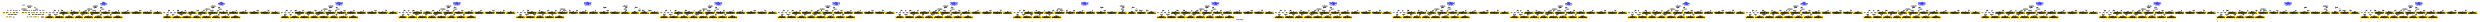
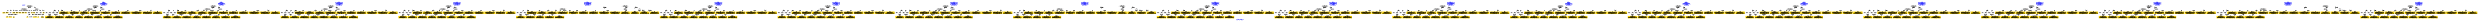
node "Dimension": fillcolor lightgray -> gold
node "Medium": added
node "Artist": fillcolor lightgray -> gold
